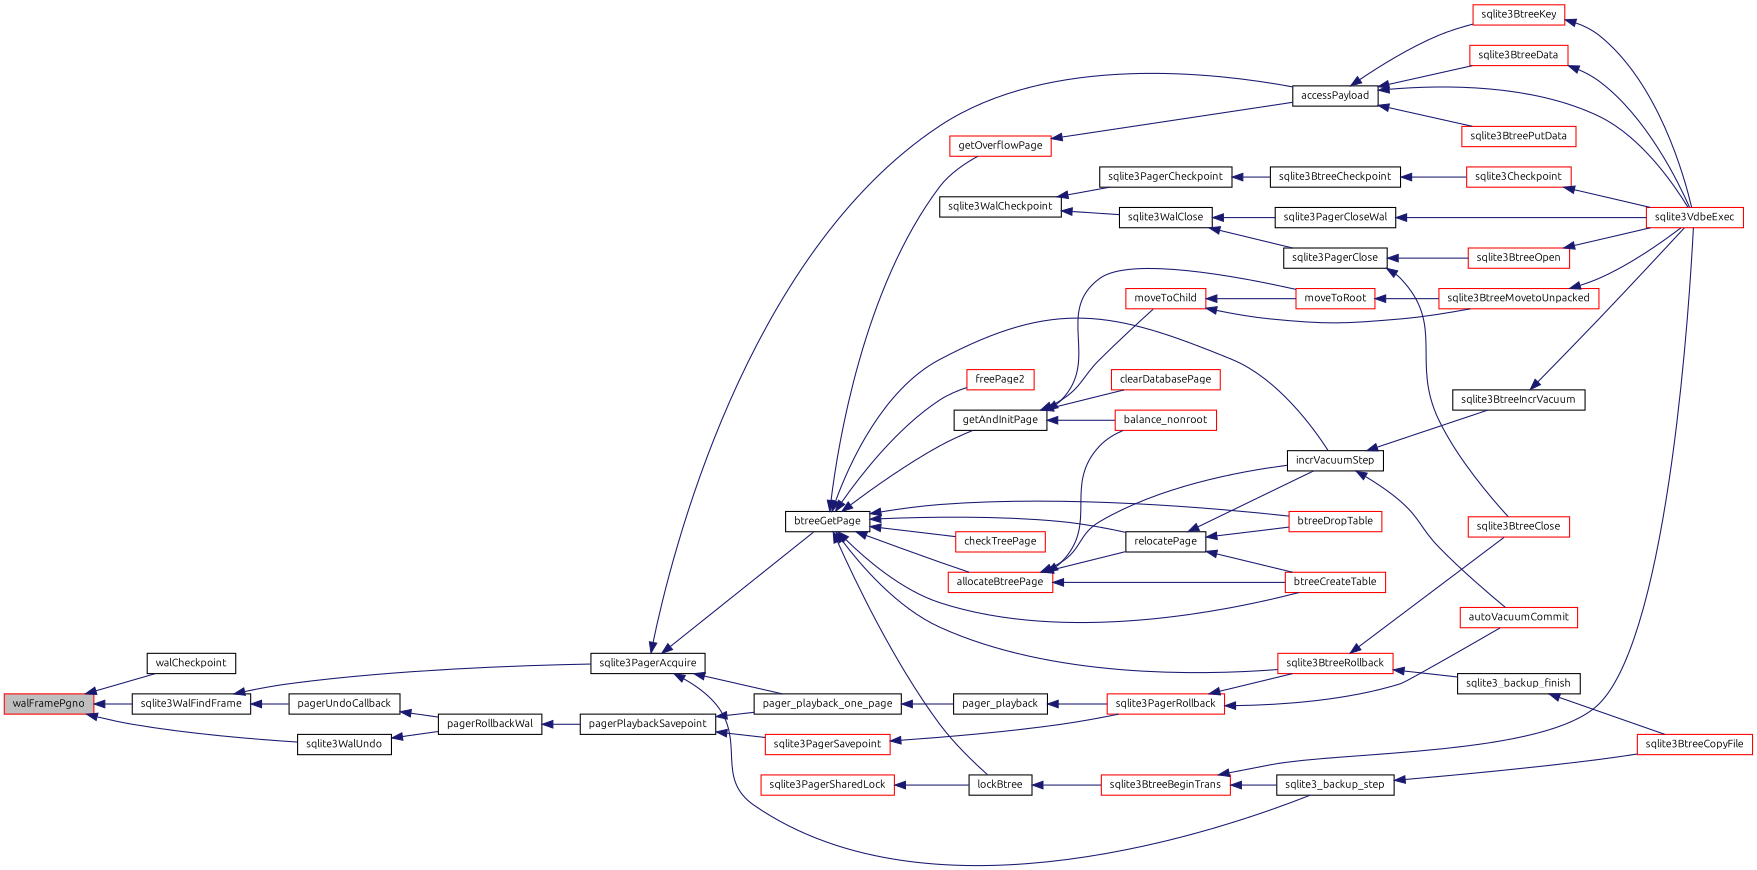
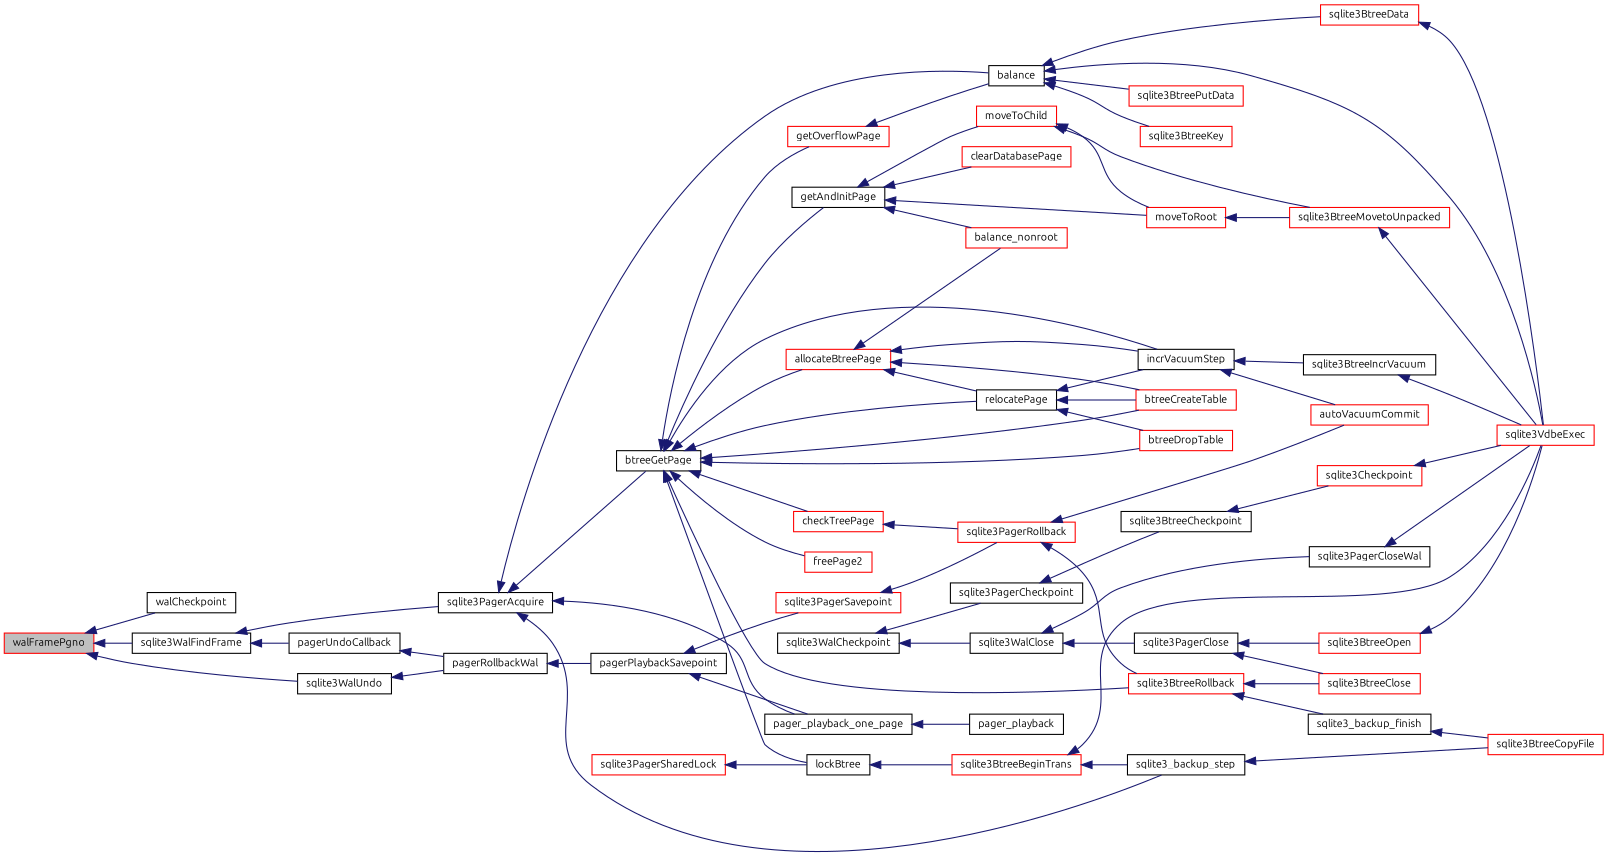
node "accessPayload": label "accessPayload" -> "balance"
edge "sqlite3VdbeExec" -> "sqlite3BtreeKey": removed
edge "sqlite3PagerRollback" -> "pager_playback": now "sqlite3PagerRollback" -> "checkTreePage"
